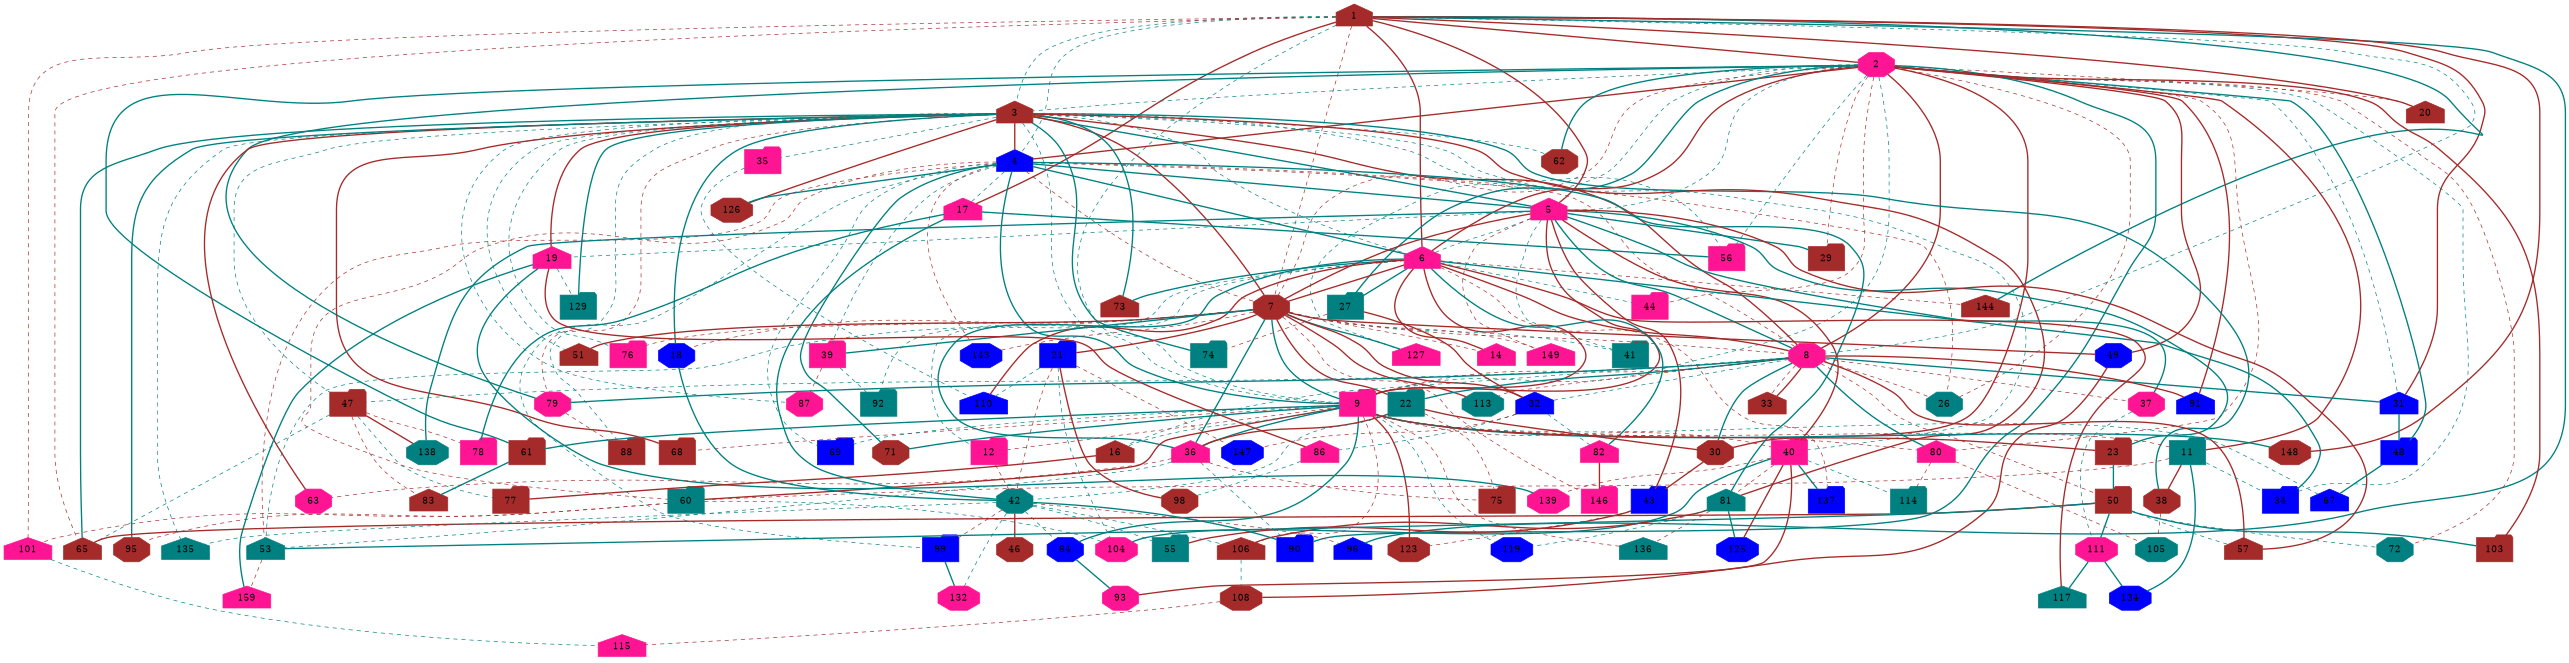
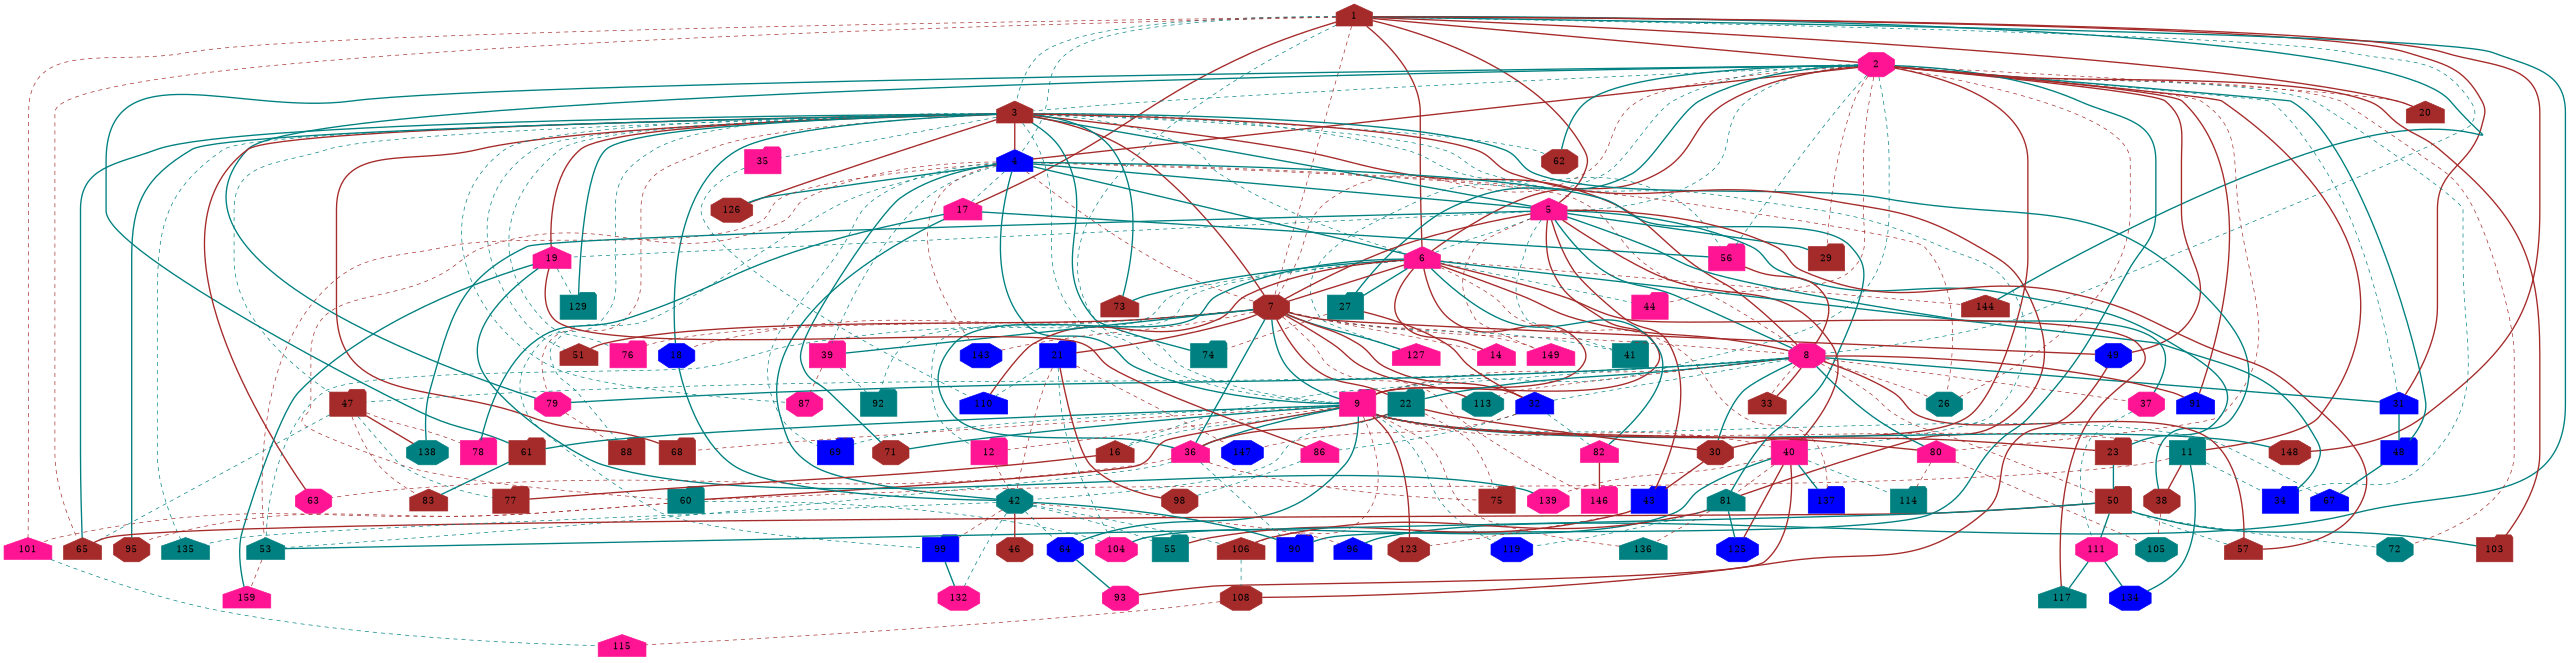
edge "2" -- "8": now "56" -- "8"
edge "9" -- "80": style dashed -> bold
